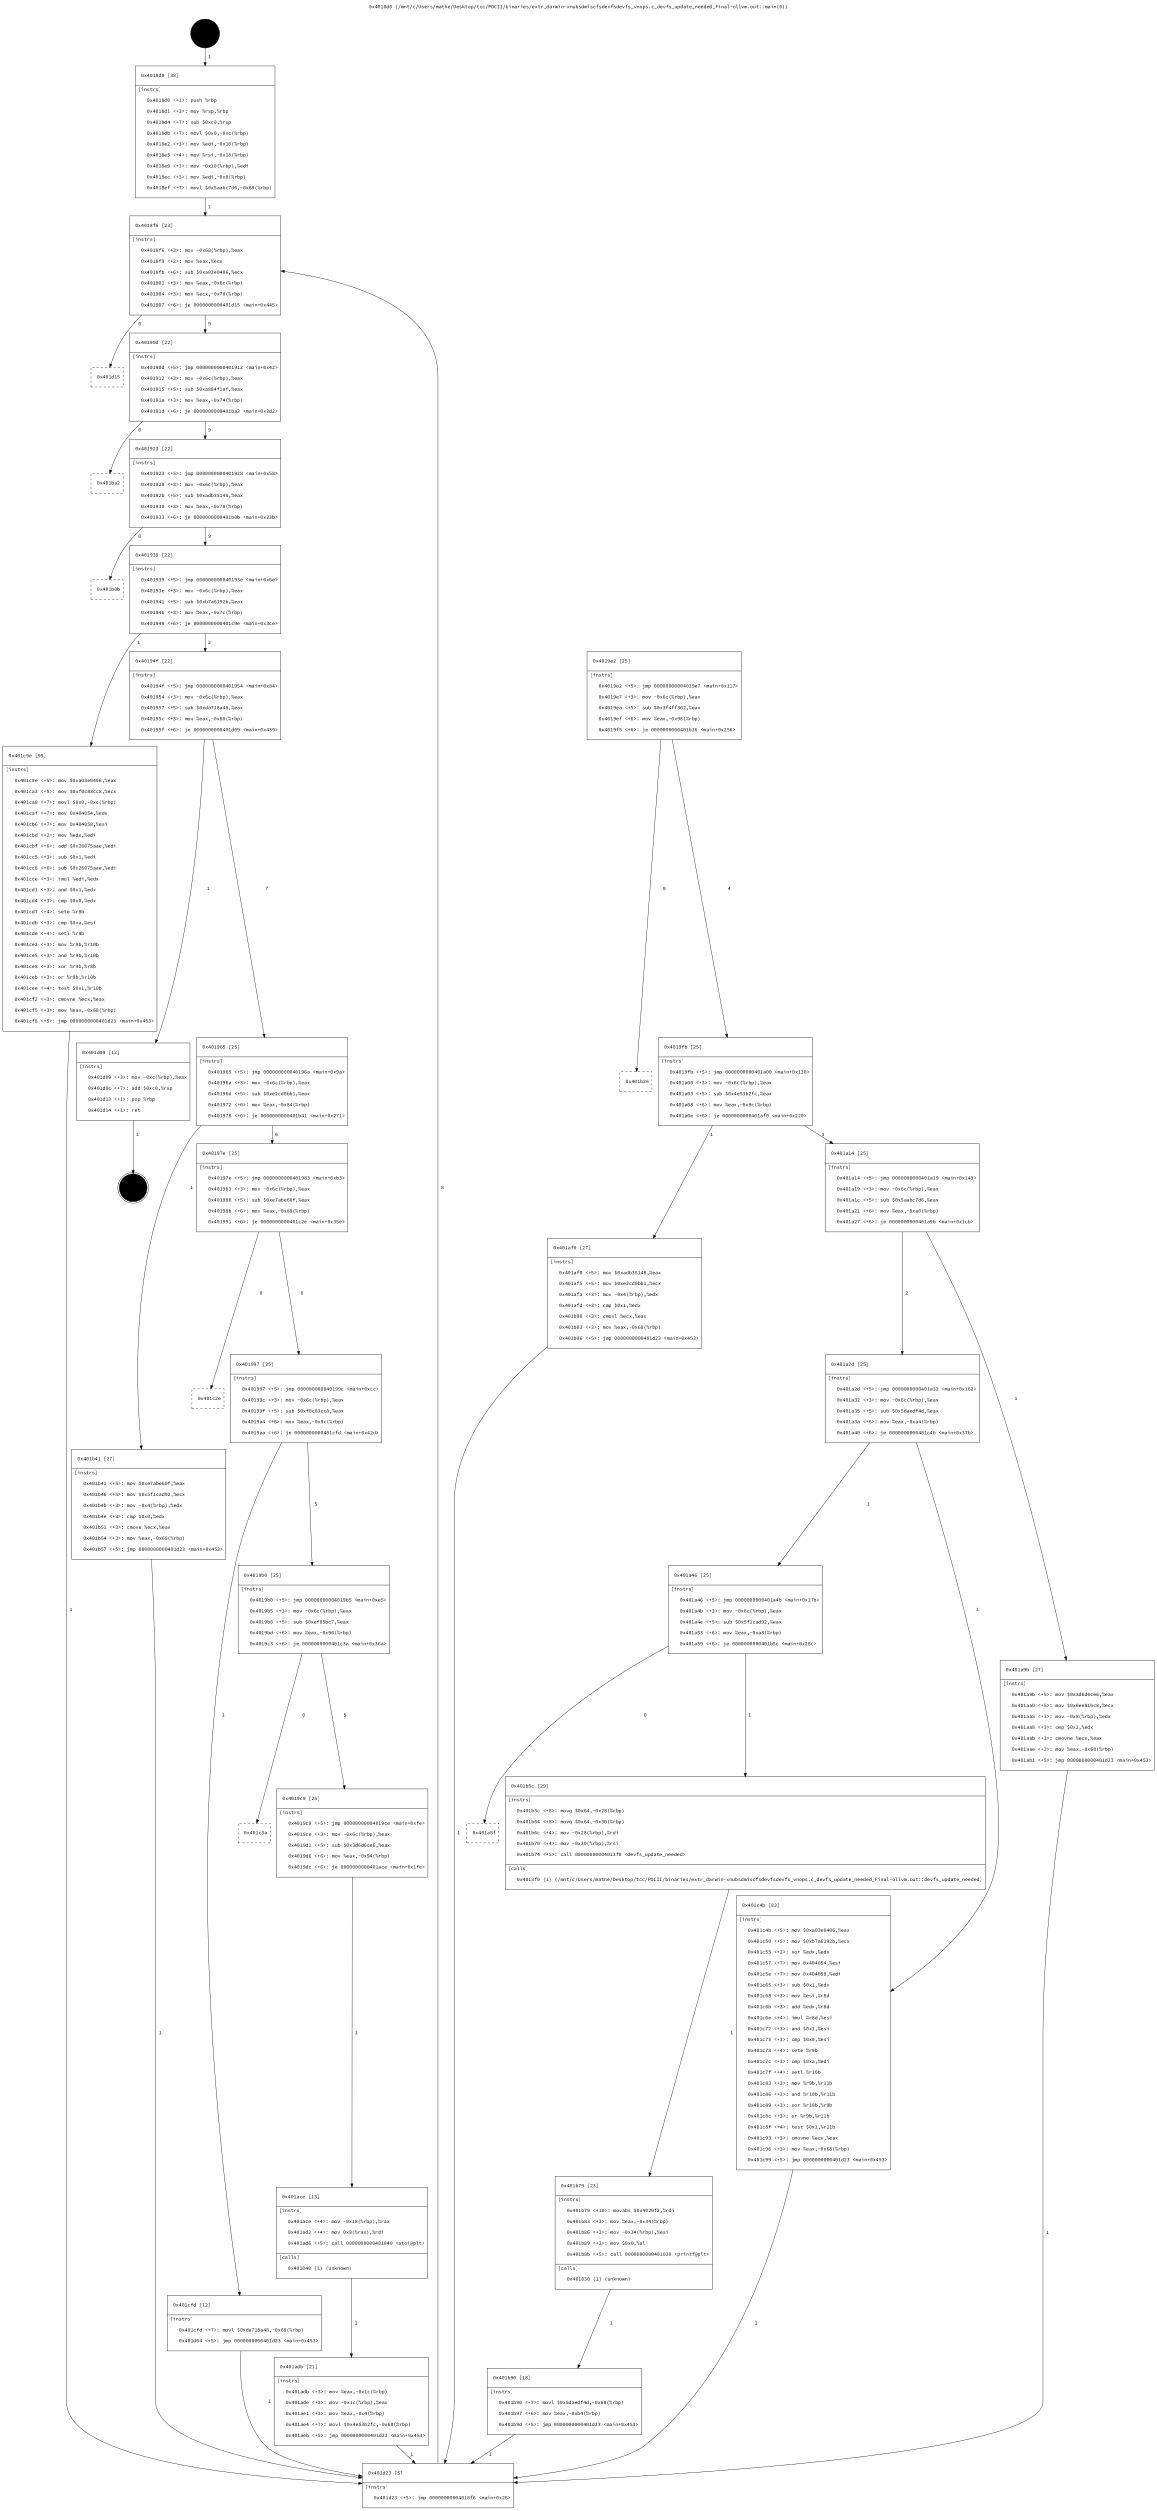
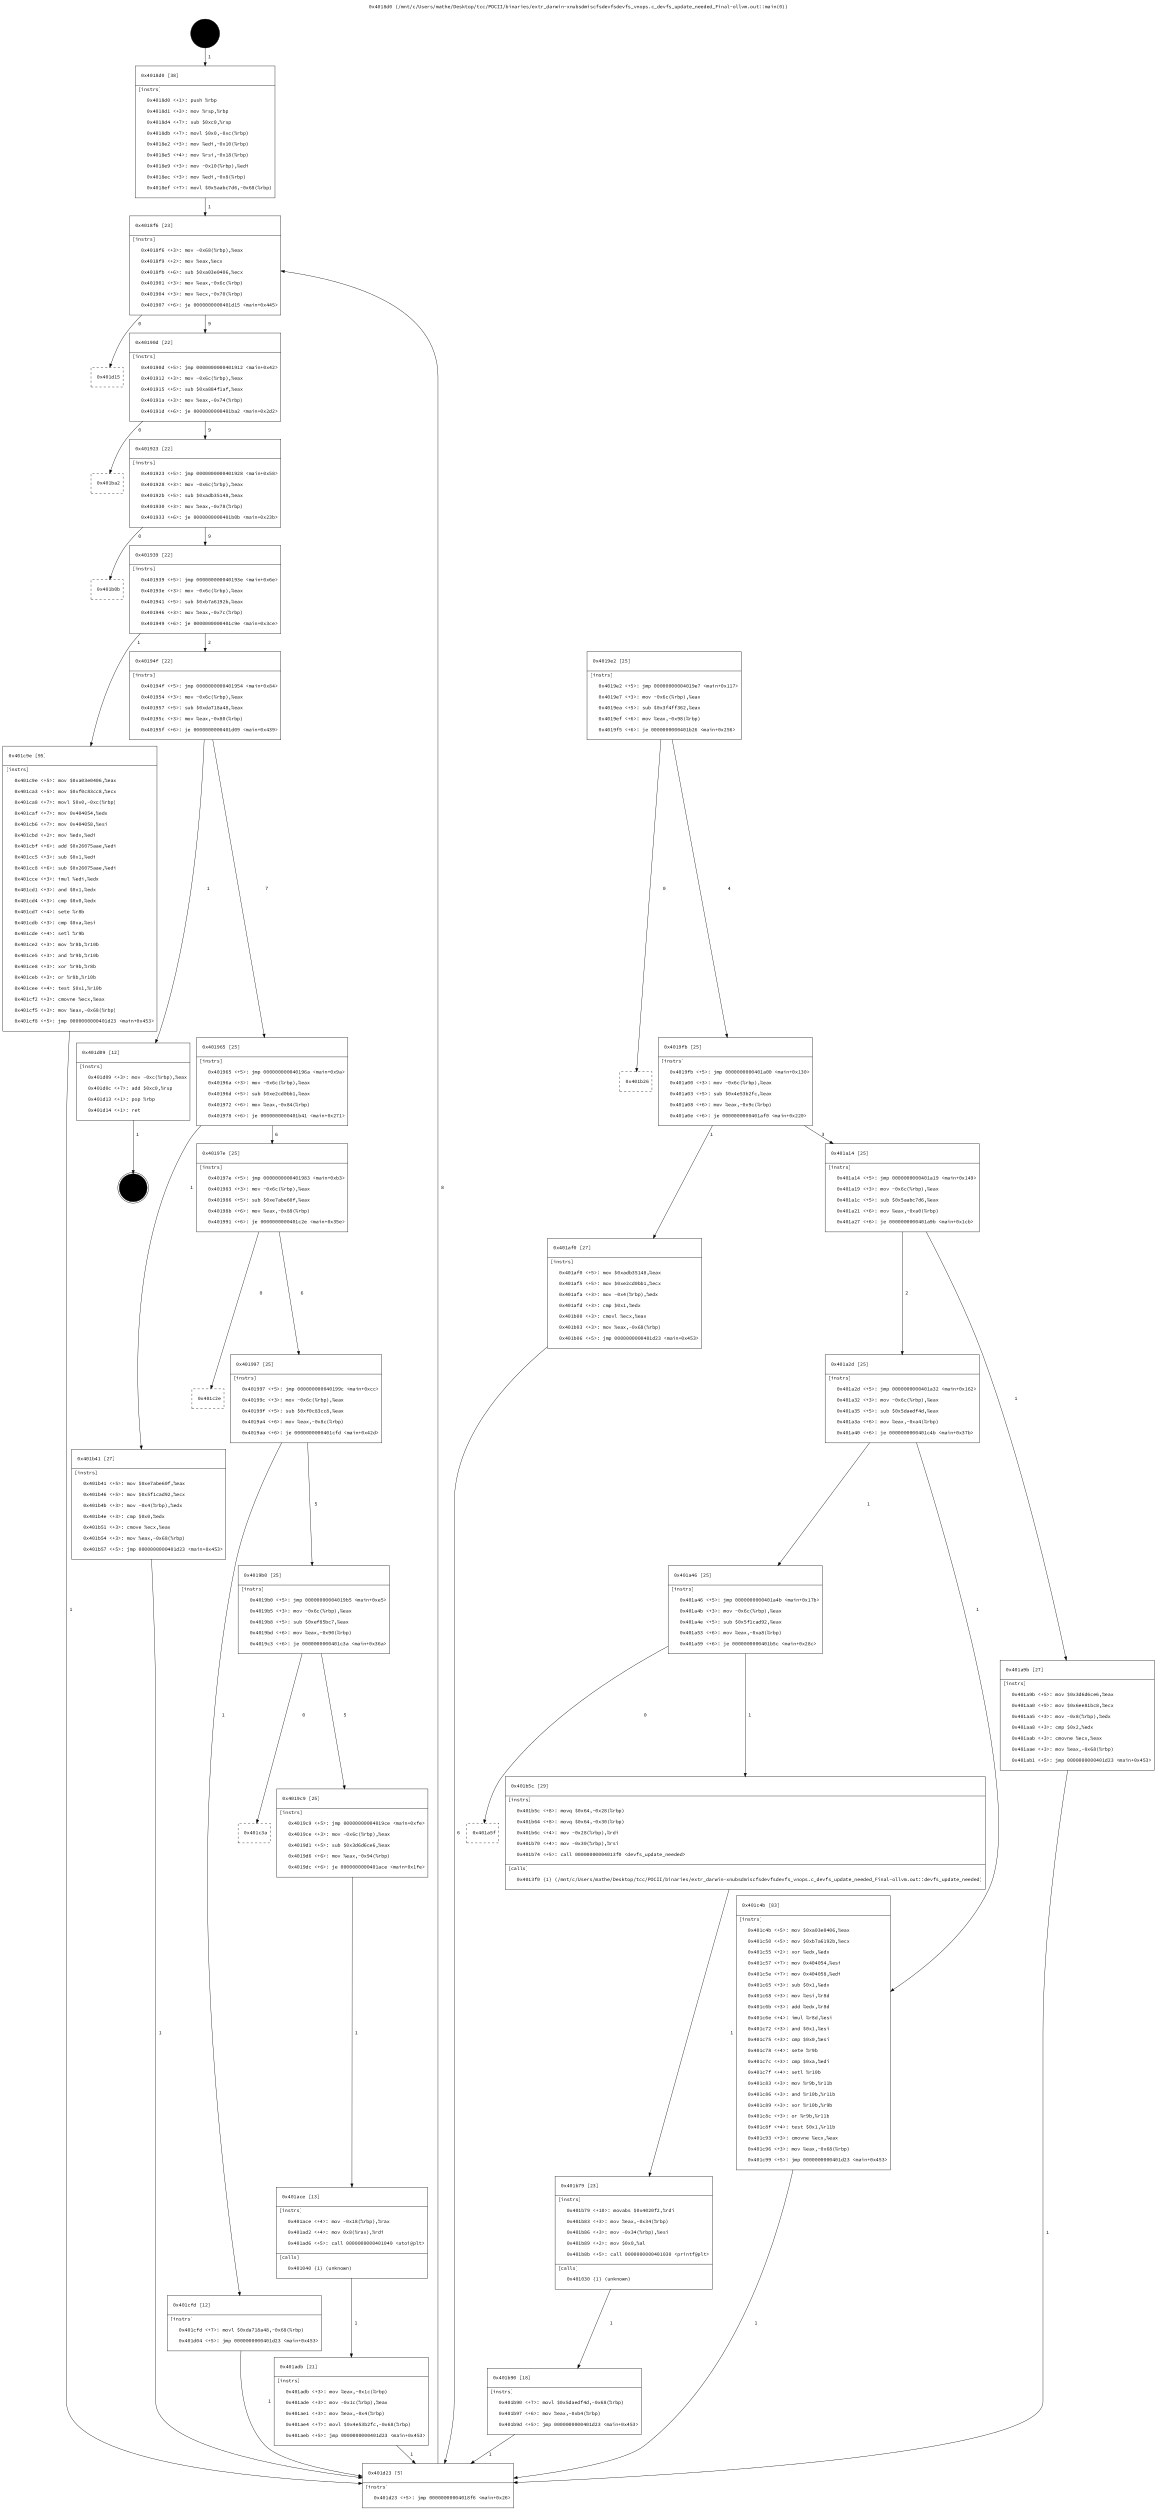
edge "0x401af0 [27]" -> "0x401d23 [5]": label " 1" -> " 6"
